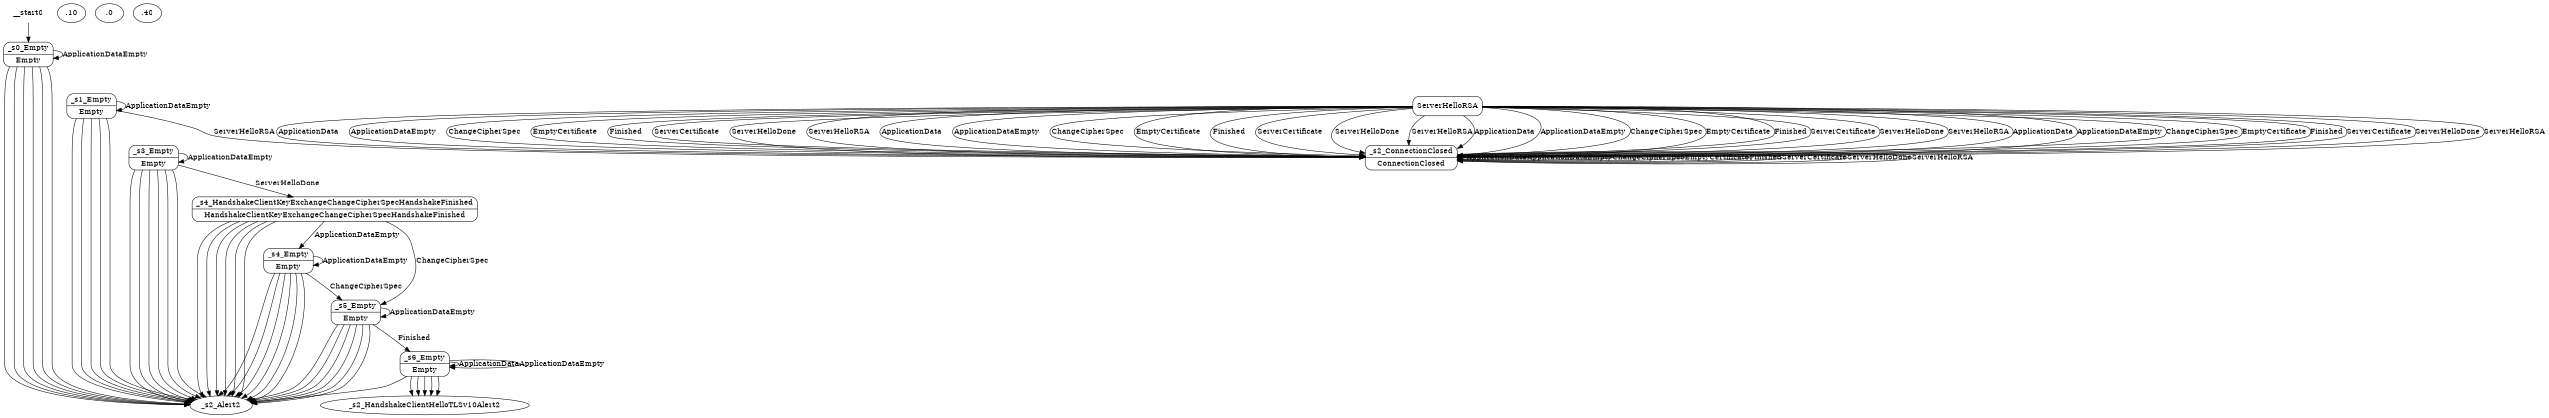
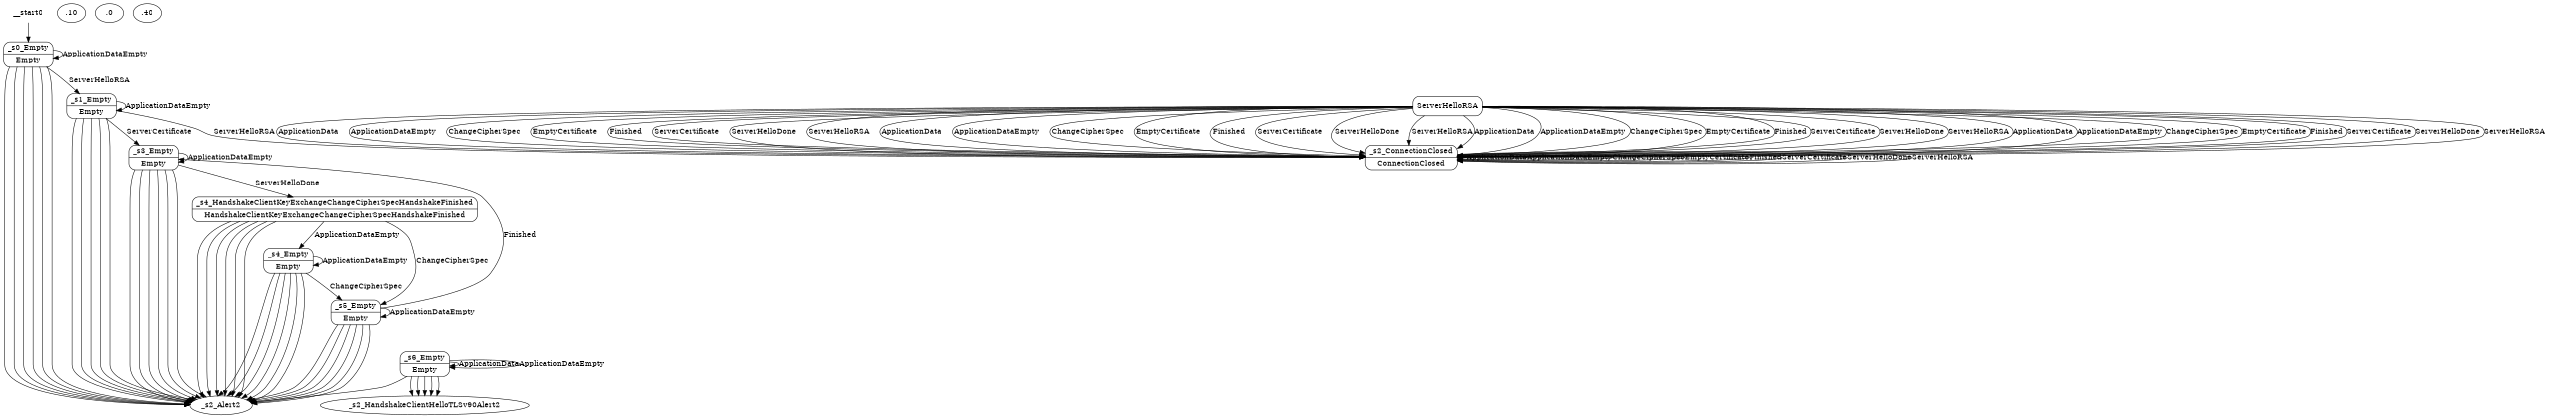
edge "_s0_Empty" -> "_s1_Empty": added, label "ServerHelloRSA"
edge "_s1_Empty" -> "_s3_Empty": added, label "ServerCertificate"
edge "_s5_Empty" -> "_s6_Empty": now "_s5_Empty" -> "_s3_Empty"
node "_s2_HandshakeClientHelloTLSv10Alert2": label "_s2_HandshakeClientHelloTLSv10Alert2" -> "_s2_HandshakeClientHelloTLSv90Alert2"
